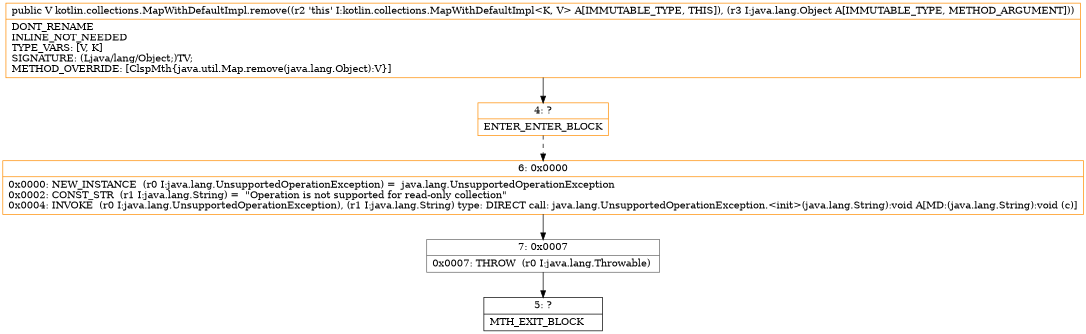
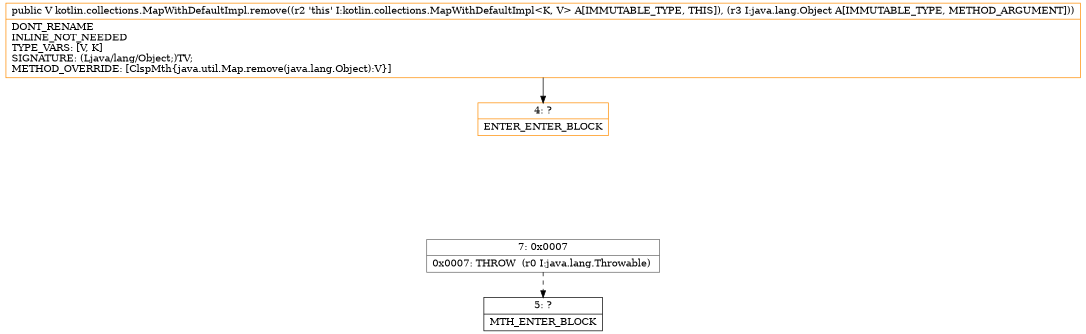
node "6: 0x0000": removed
edge "7: 0x0007" -> "5: ?": style solid -> dashed
node "5: ?": text "MTH_EXIT_BLOCK" -> "MTH_ENTER_BLOCK"
